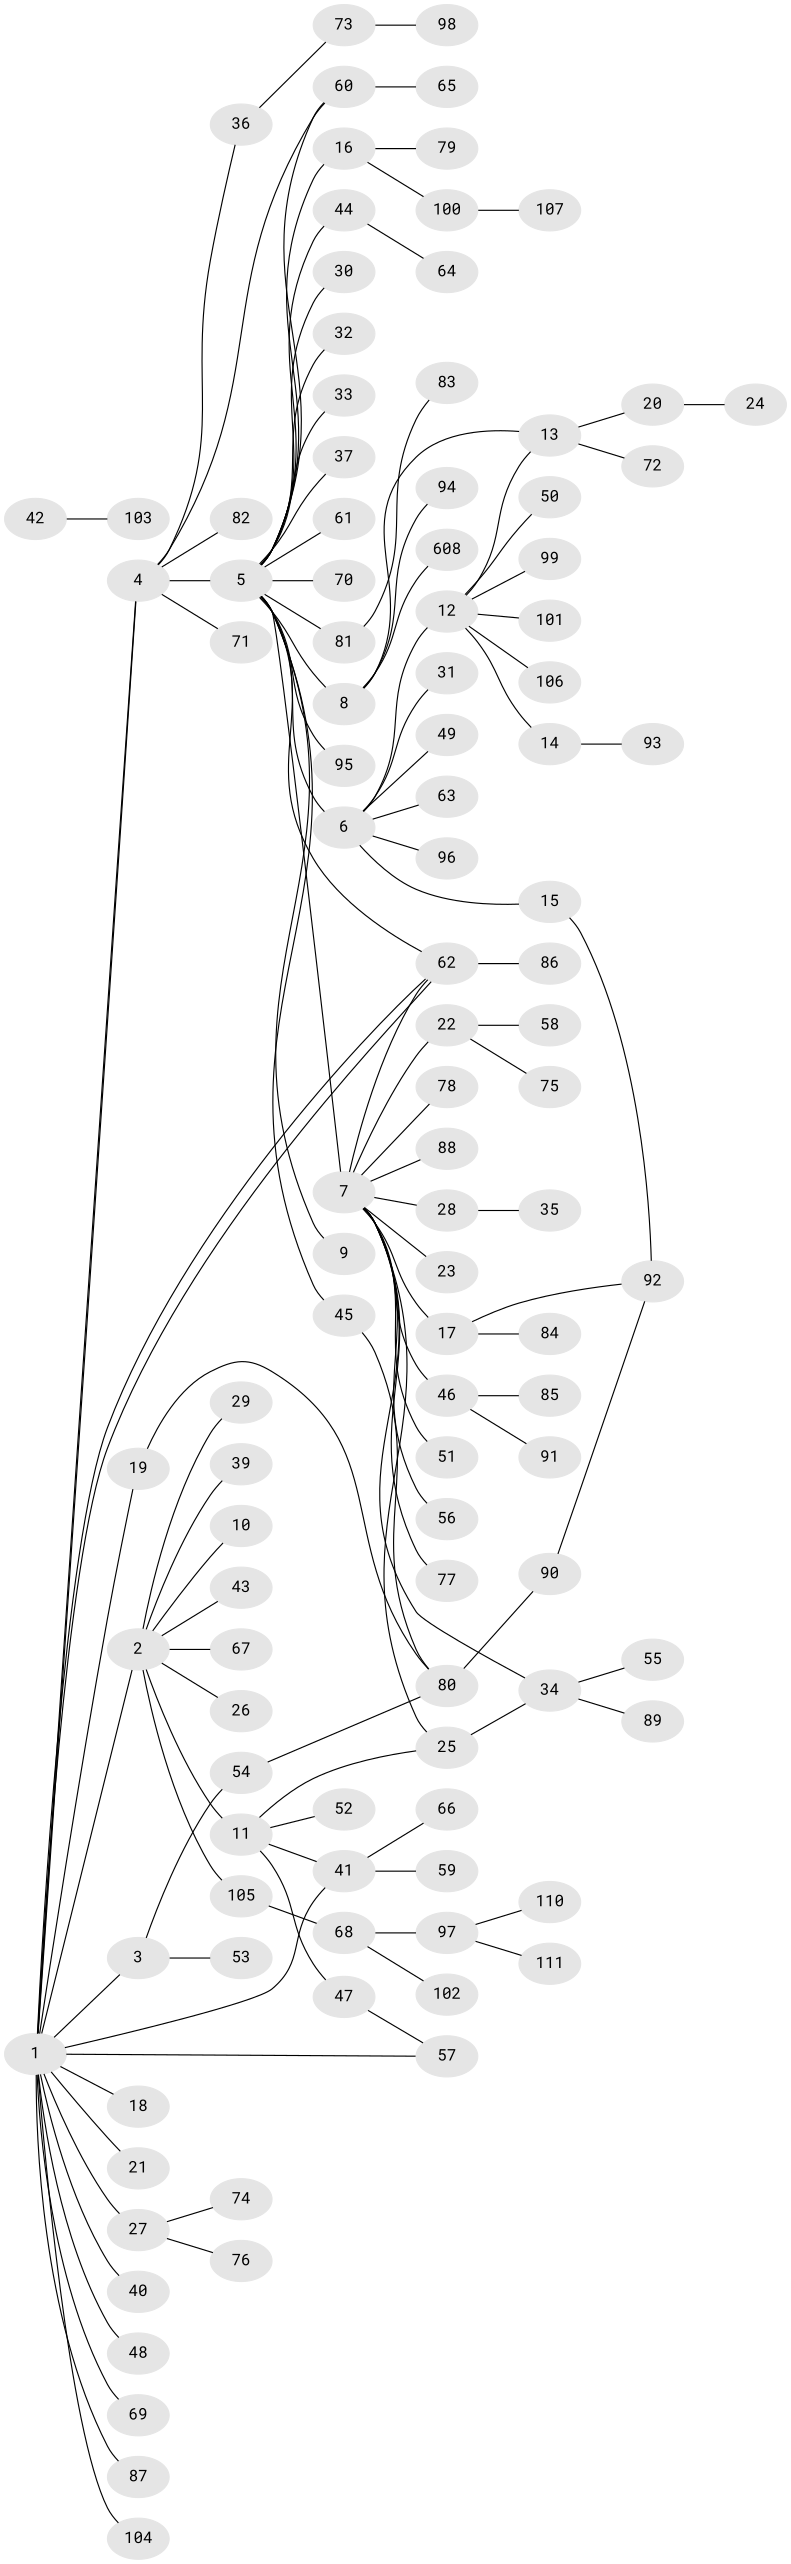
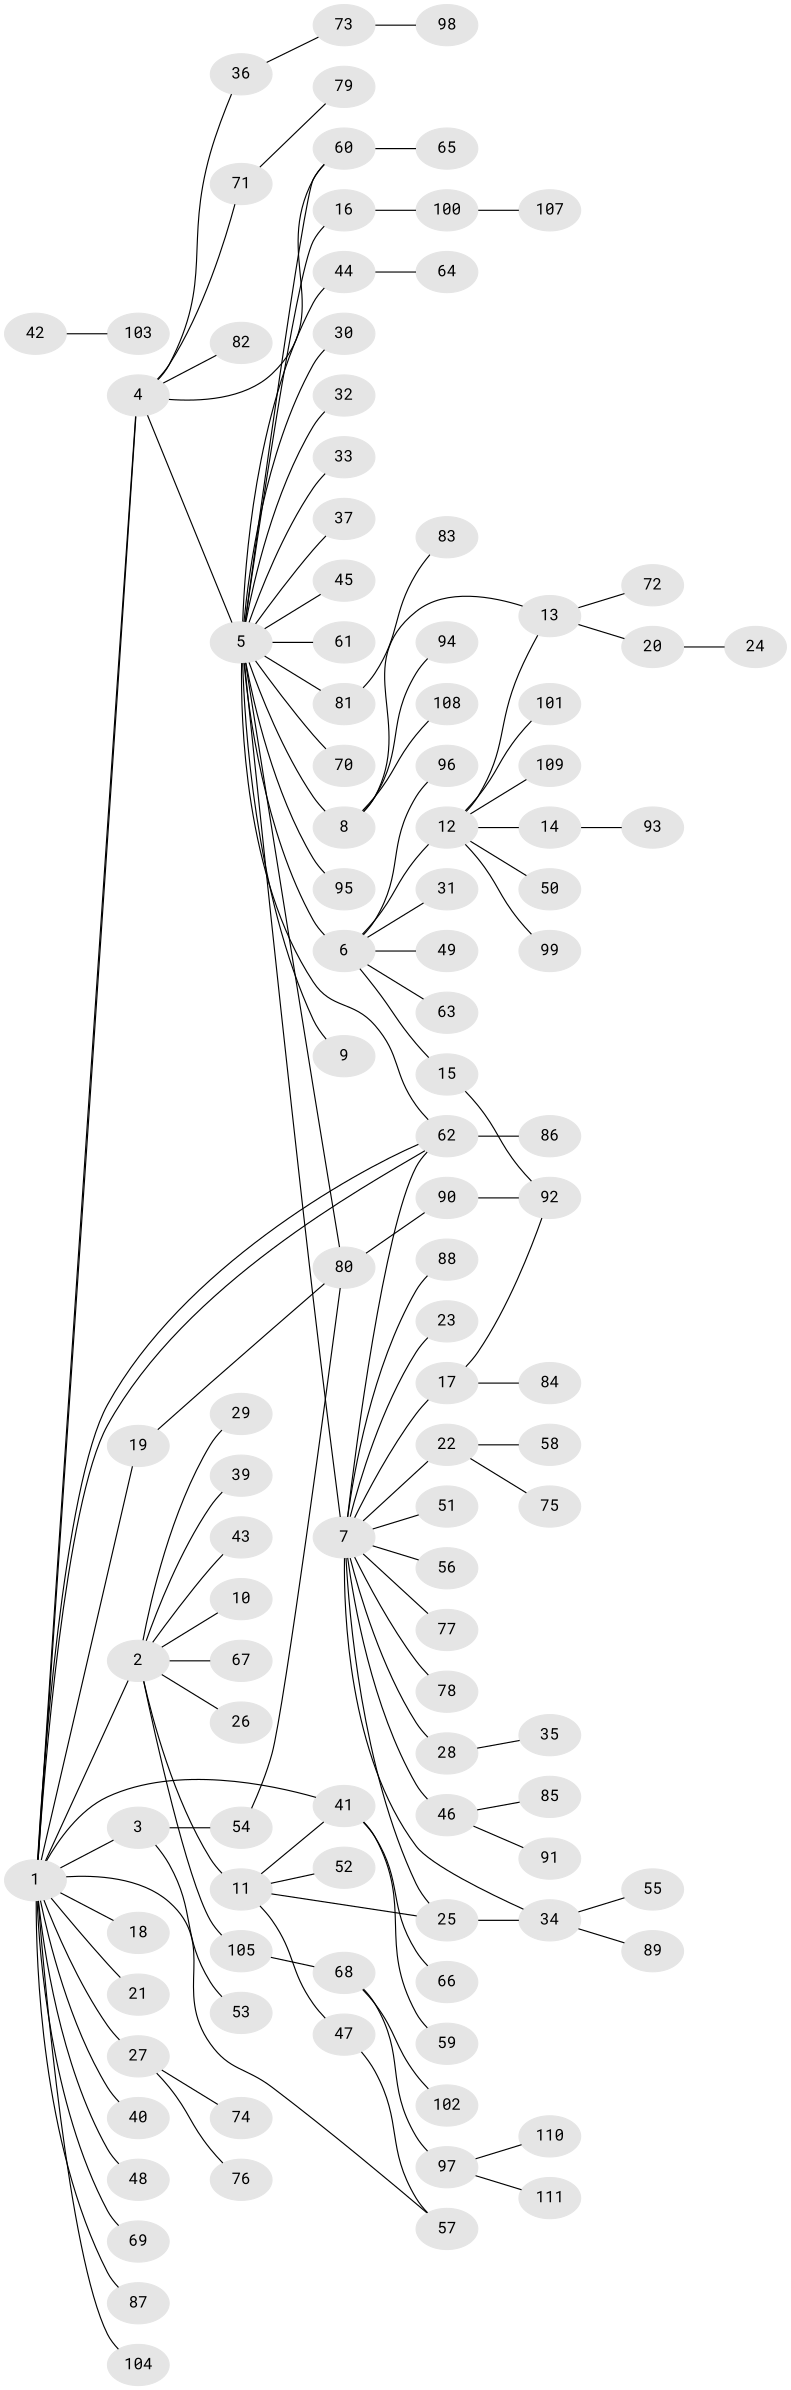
edge "16" -- "79": now "71" -- "79"
node "608": label "608" -> "108"
node "106": label "106" -> "109"
edge "45" -- "80": now "5" -- "80"
